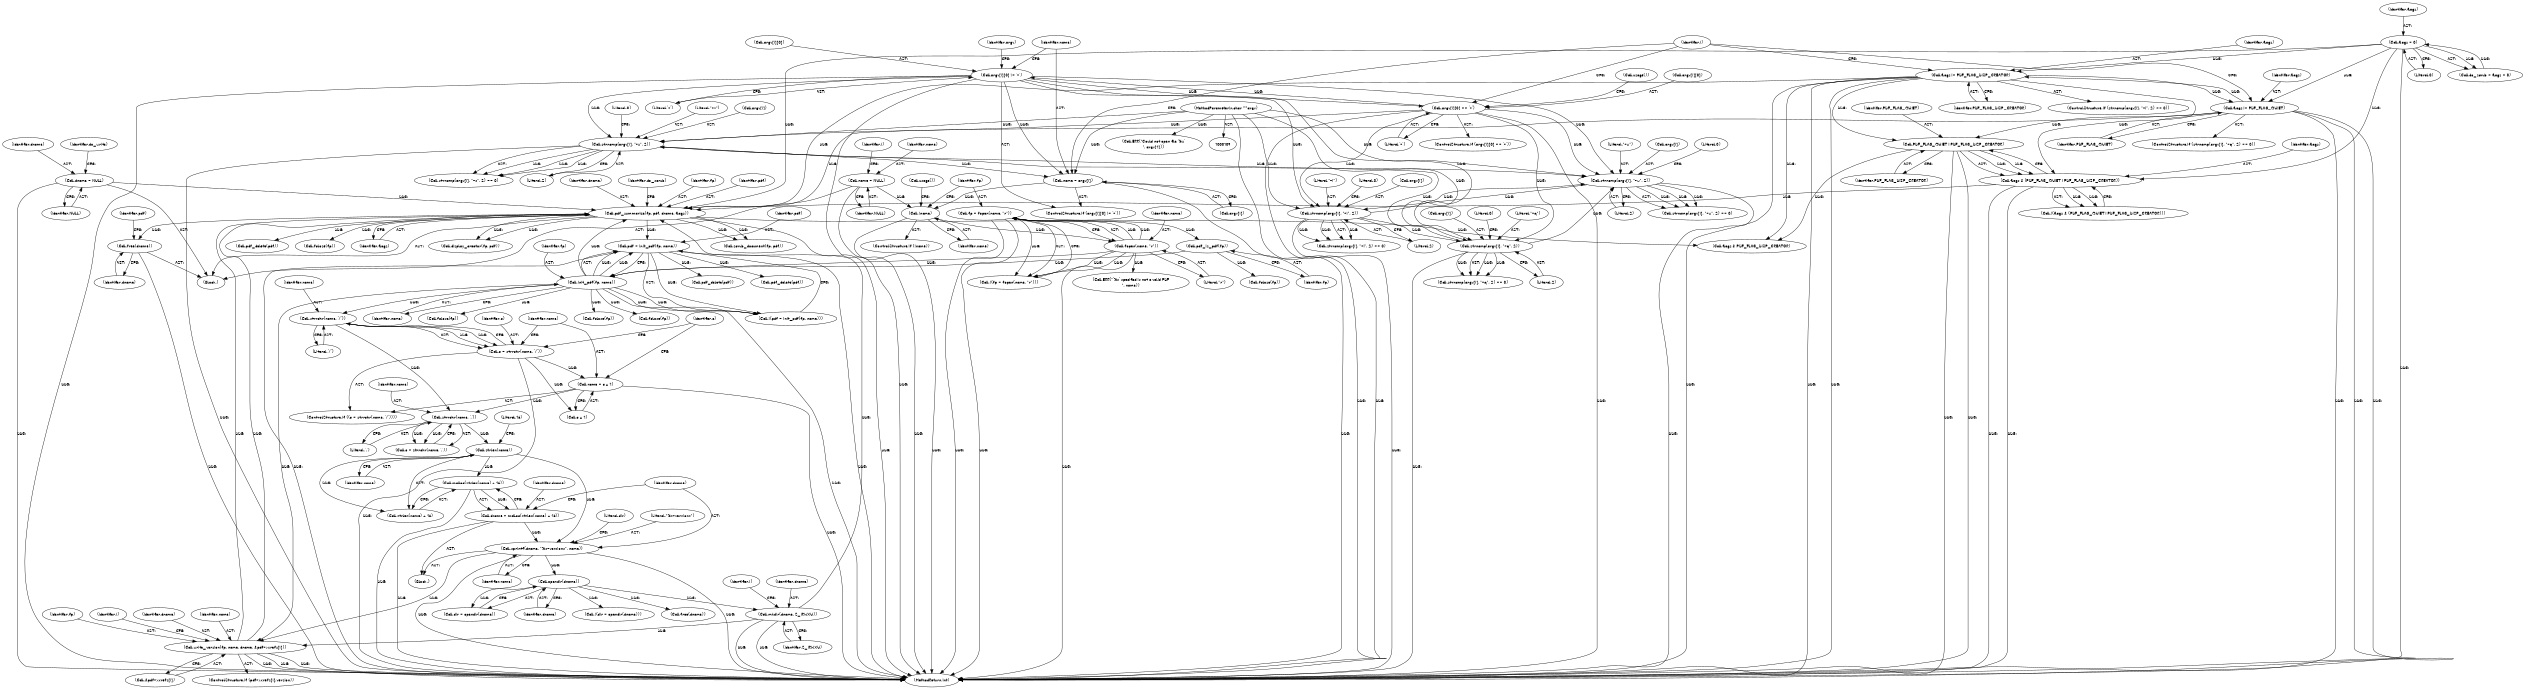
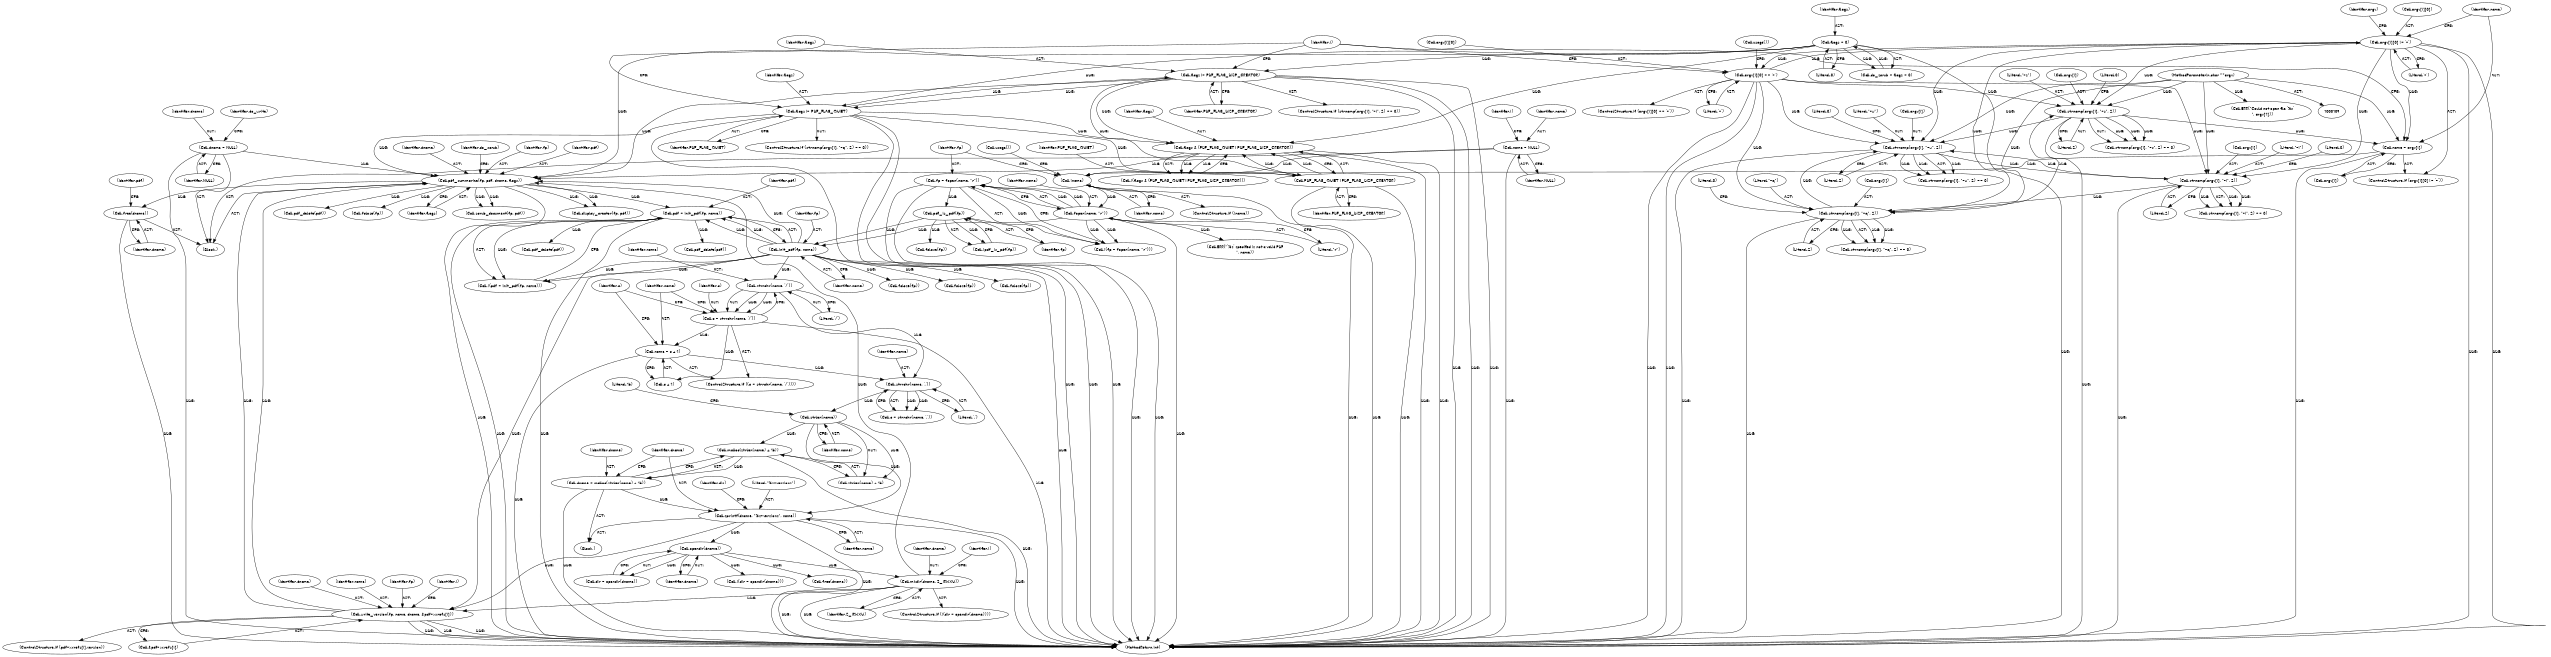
edge "(Call,flags |= PDF_FLAG_QUIET)" -> "(Call,flags & (PDF_FLAG_QUIET | PDF_FLAG_DISP_CREATOR))": added, label "DDG:"
node "(Call,flags & PDF_FLAG_DISP_CREATOR)": removed
node "(Call,!pdf_is_pdf(fp))": added
node "(Literal,dir)": label "(Literal,dir)" -> "(Identifier,dir)"
edge "(MethodParameterIn,char **argv)" -> "(MethodReturn,int)": removed, label "DDG:"
node "(ControlStructure,if (!(dir = opendir(dname))))": added
